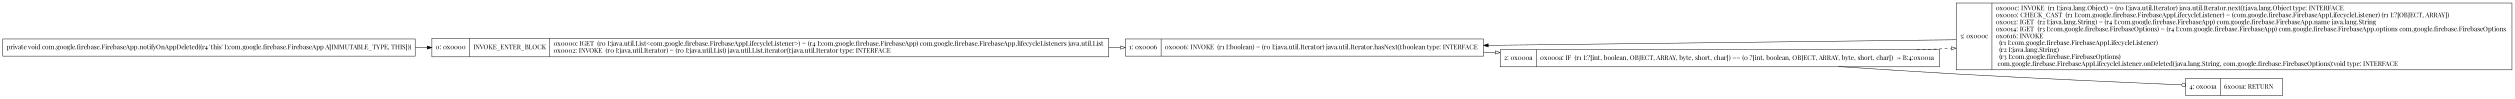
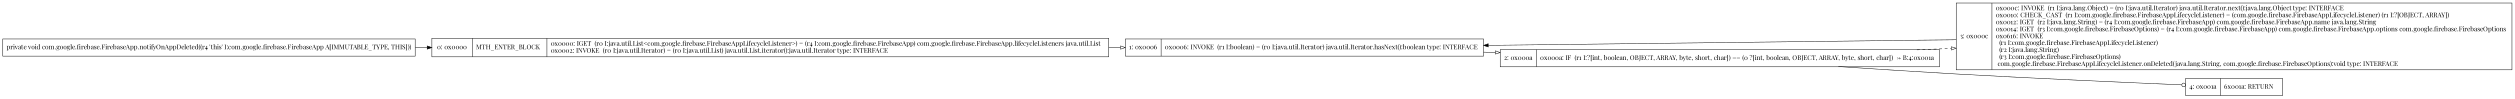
node "0: 0x0000": text "INVOKE_ENTER_BLOCK" -> "MTH_ENTER_BLOCK"
